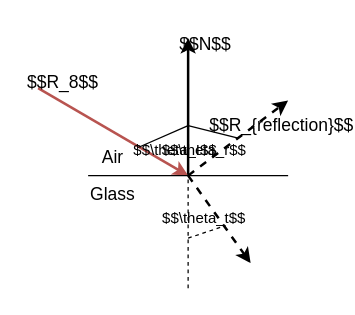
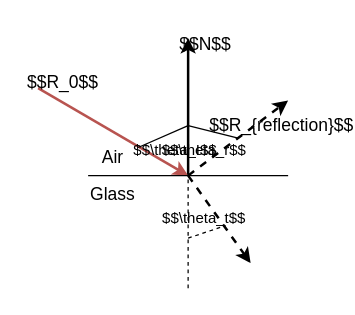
node "$$R_8$$": label "$$R_8$$" -> "$$R_0$$"
